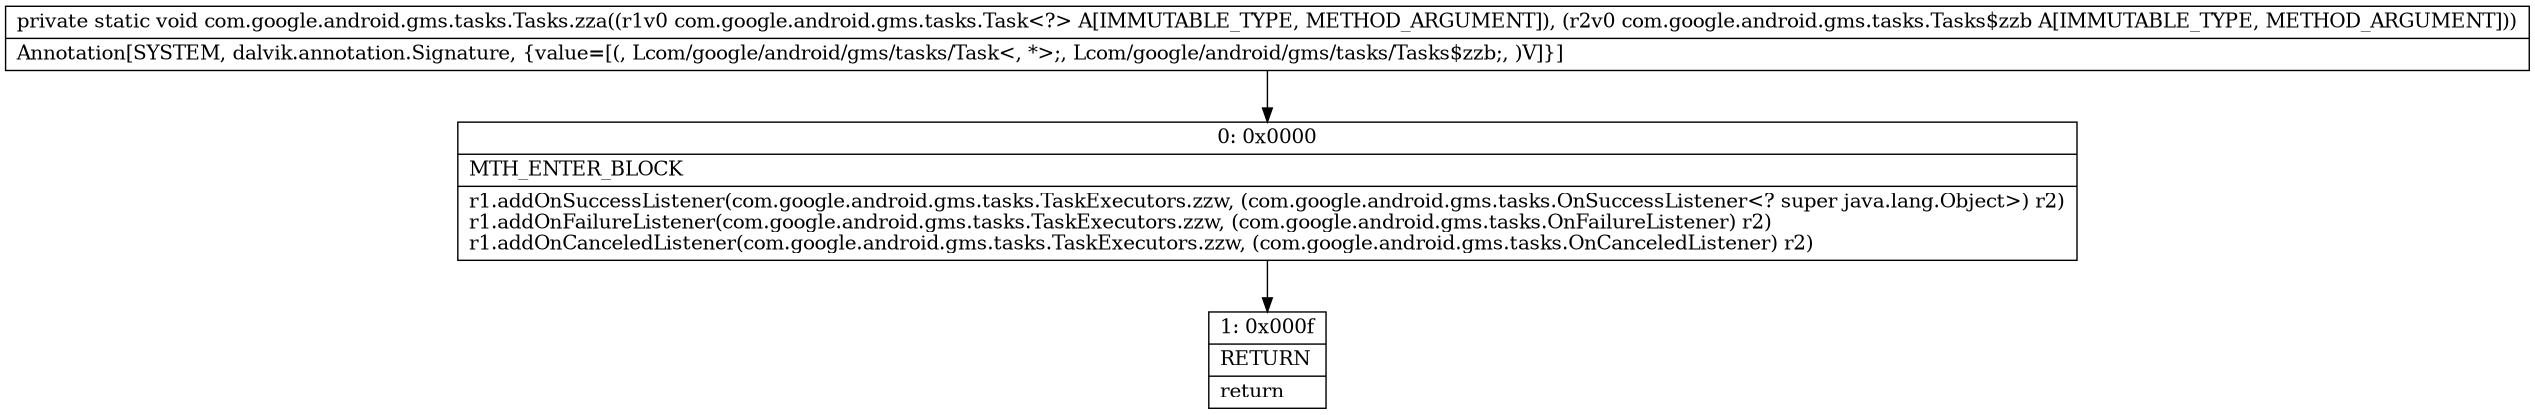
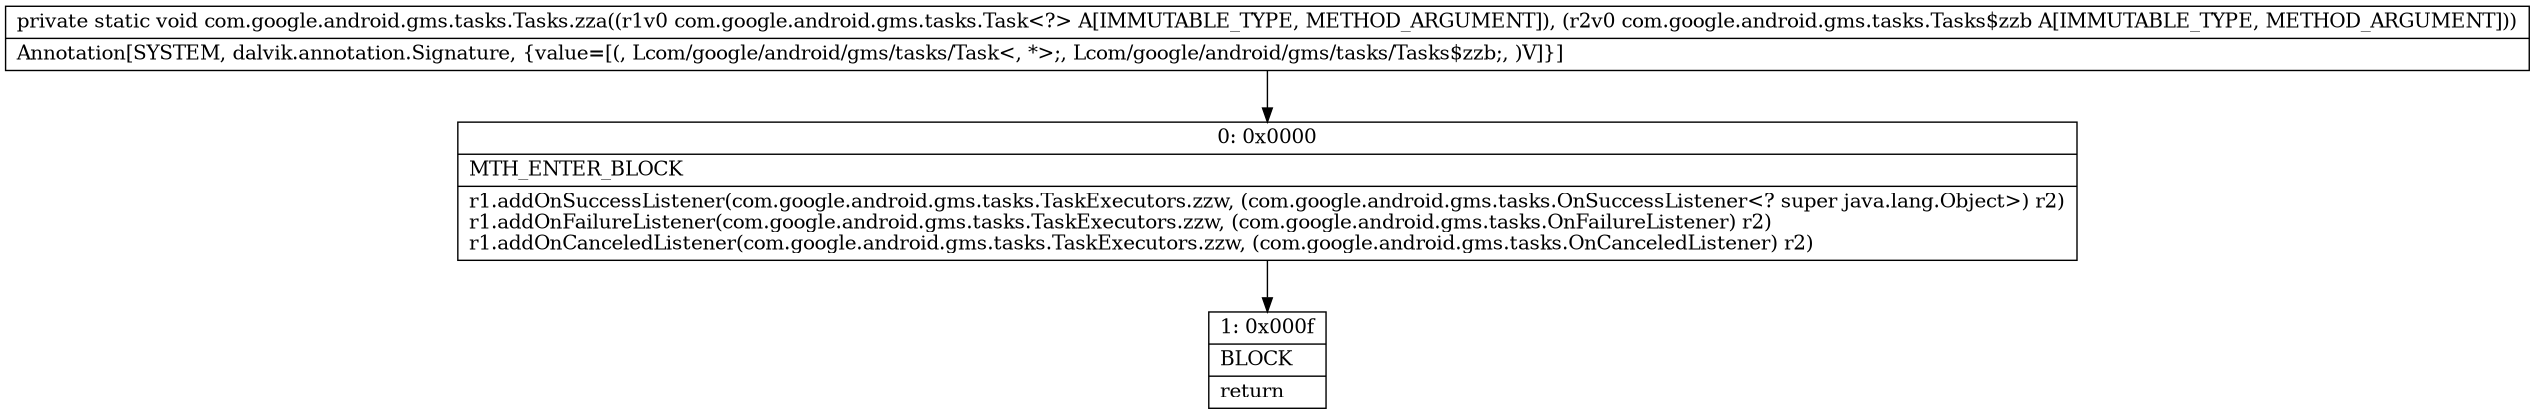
node "1: 0x000f": text "RETURN" -> "BLOCK"
